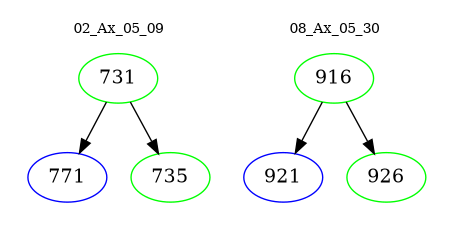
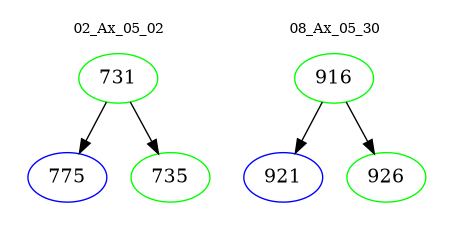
cluster "02_Ax_05_09": label "02_Ax_05_09" -> "02_Ax_05_02"
node "771": label "771" -> "775"
